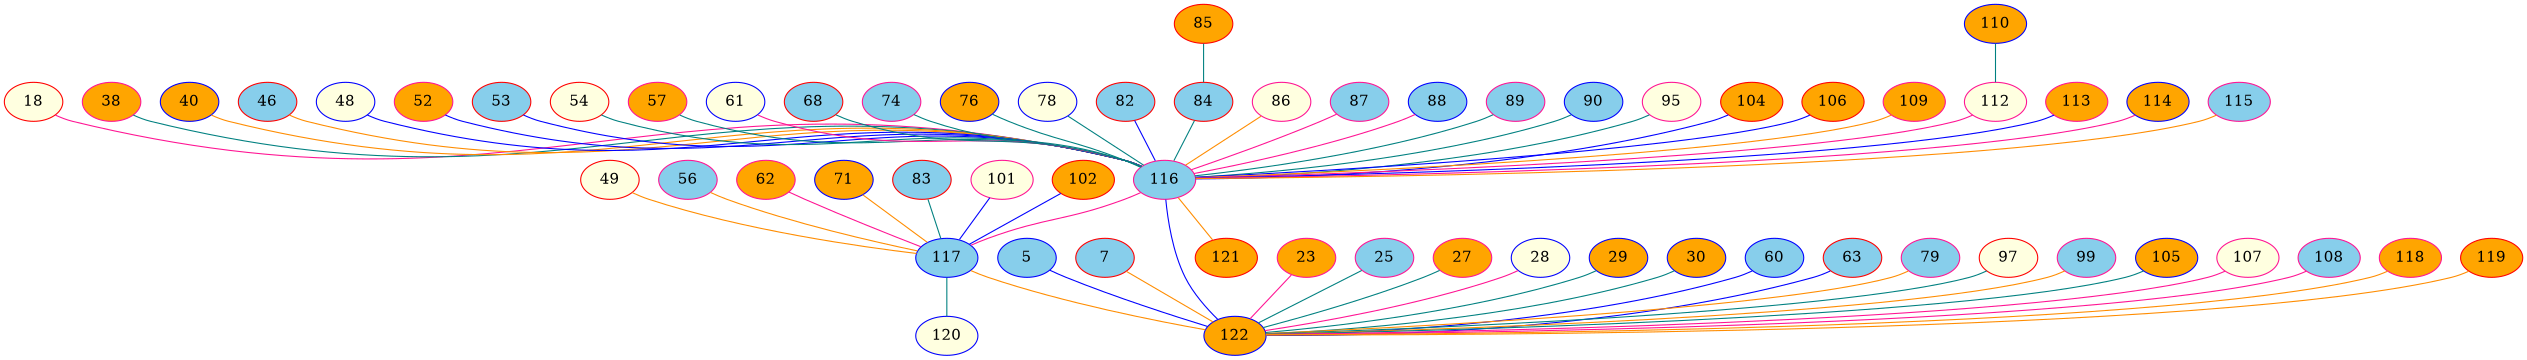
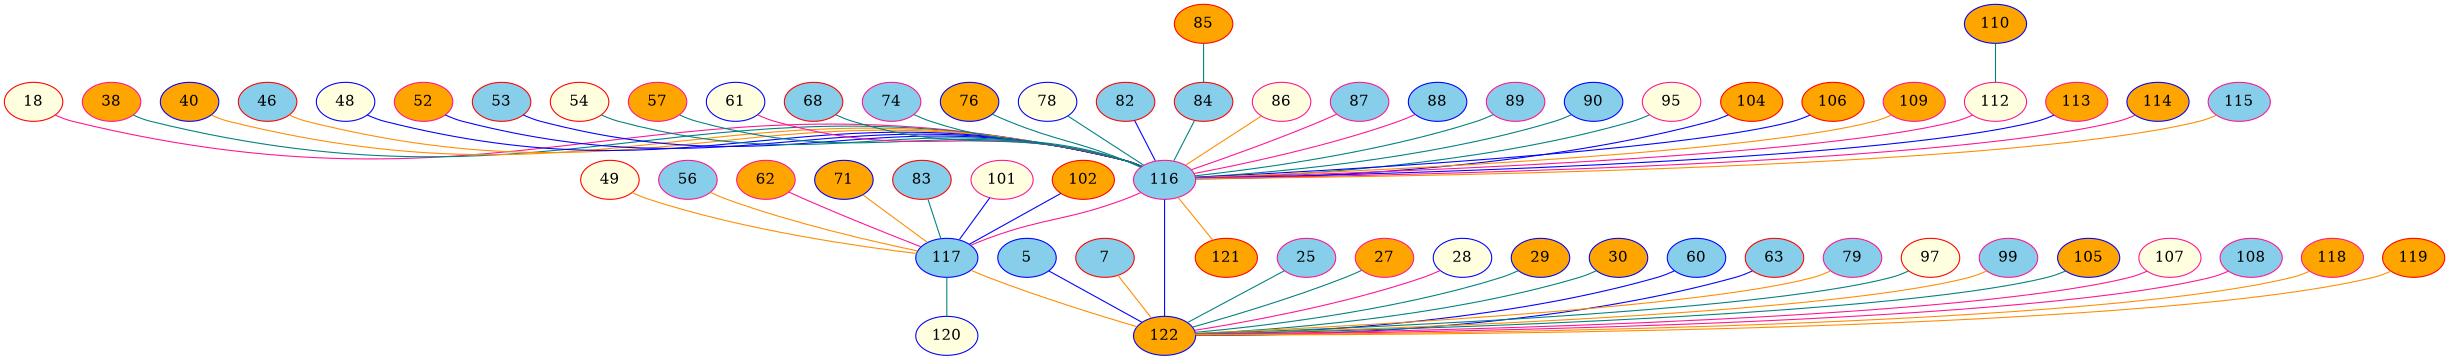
node "23": removed
